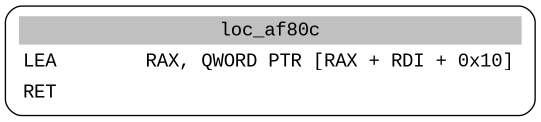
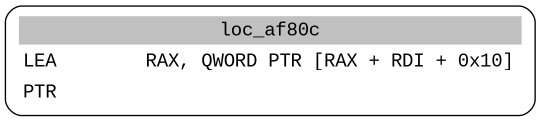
node "loc_af80c": text "RET" -> "PTR"
